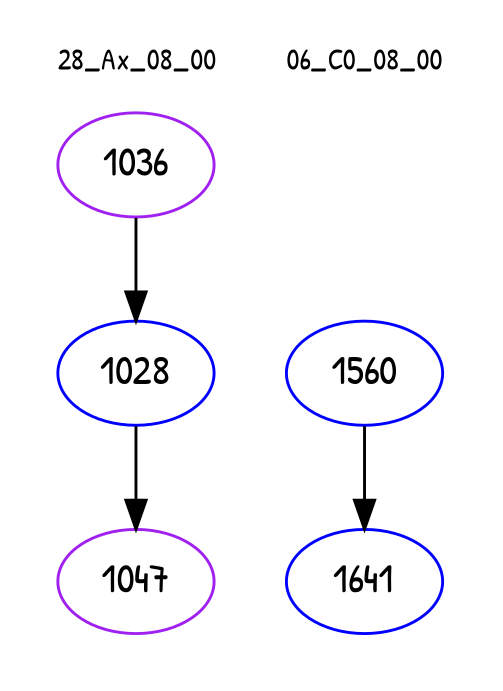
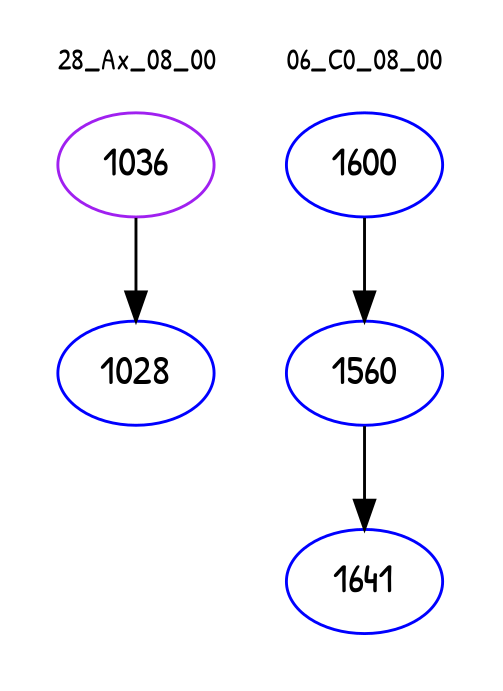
node "1600": added
node "1047": removed
